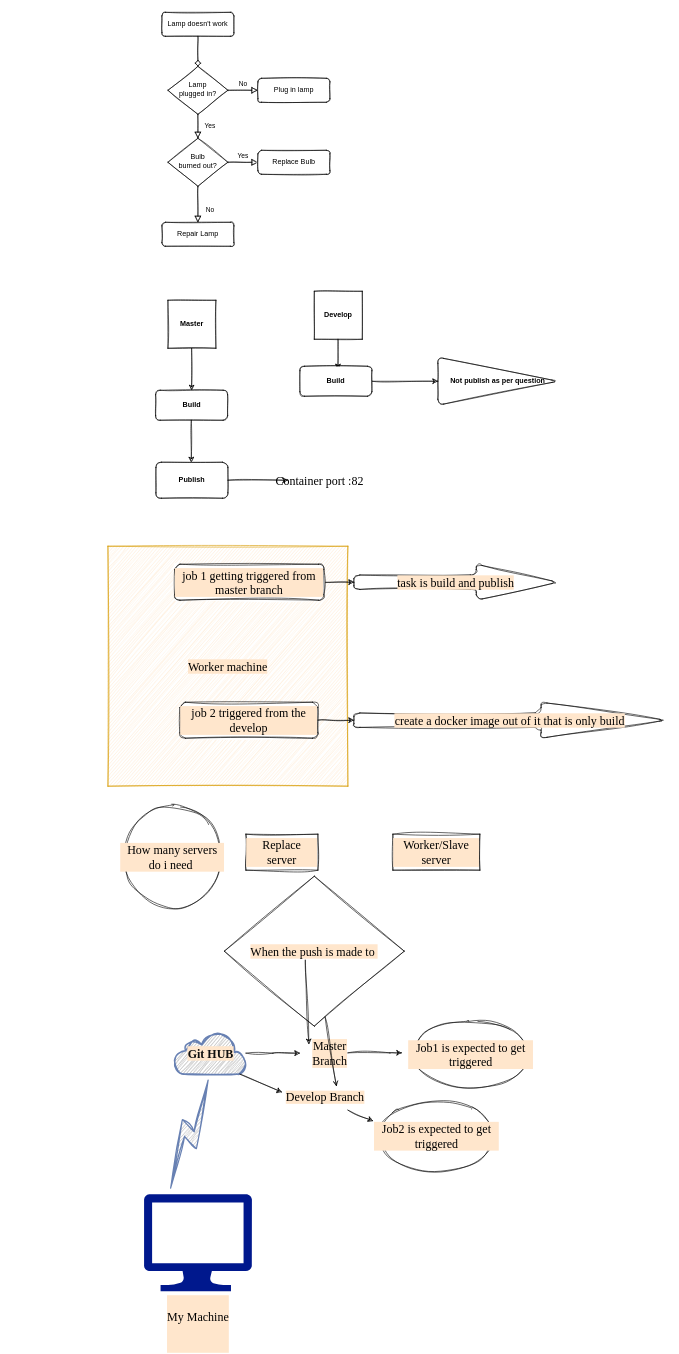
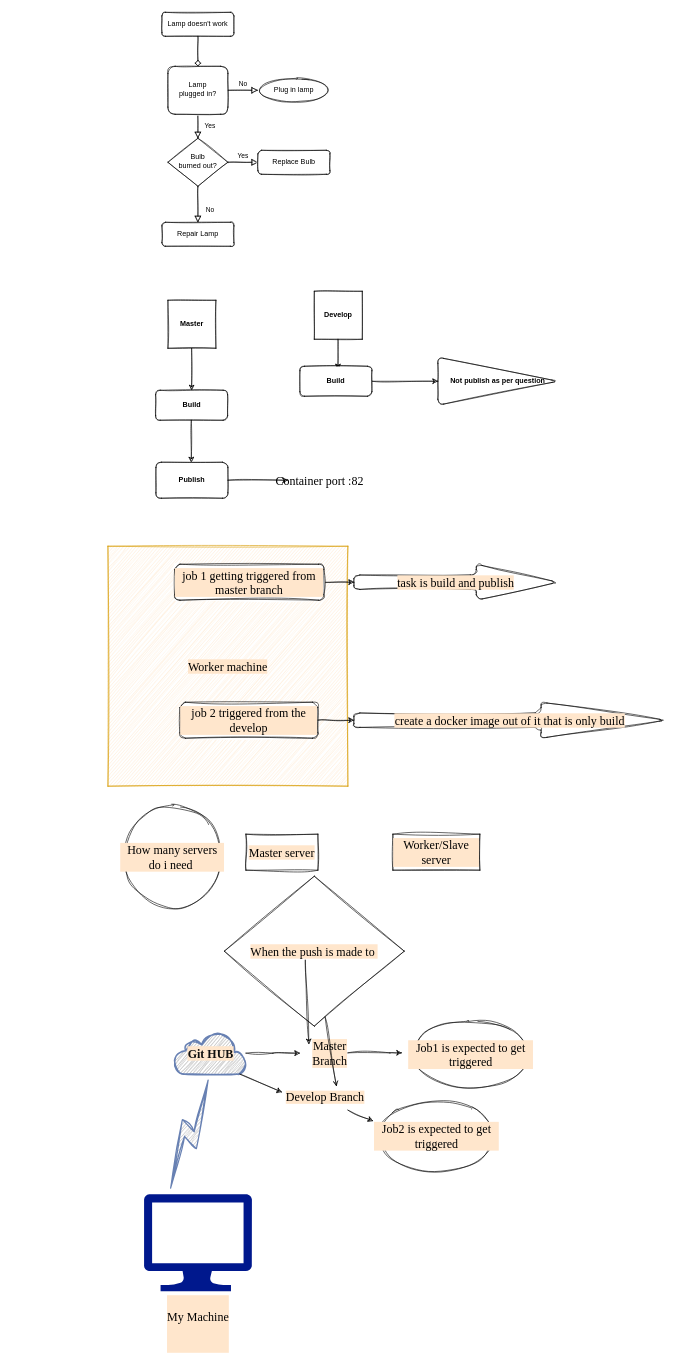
node "Lamp plugged in?": shape diamond -> rounded rectangle
node "Plug in lamp": shape rounded rectangle -> ellipse
node "Replace server": label "Replace server" -> "Master server"
